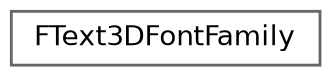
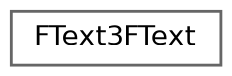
node "FText3DFontFamily": label "FText3DFontFamily" -> "FText3FText"
